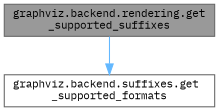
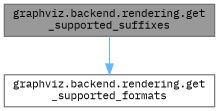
node "graphviz.backend.suffixes.get _supported_formats": label "graphviz.backend.suffixes.get _supported_formats" -> "graphviz.backend.rendering.get _supported_formats"
